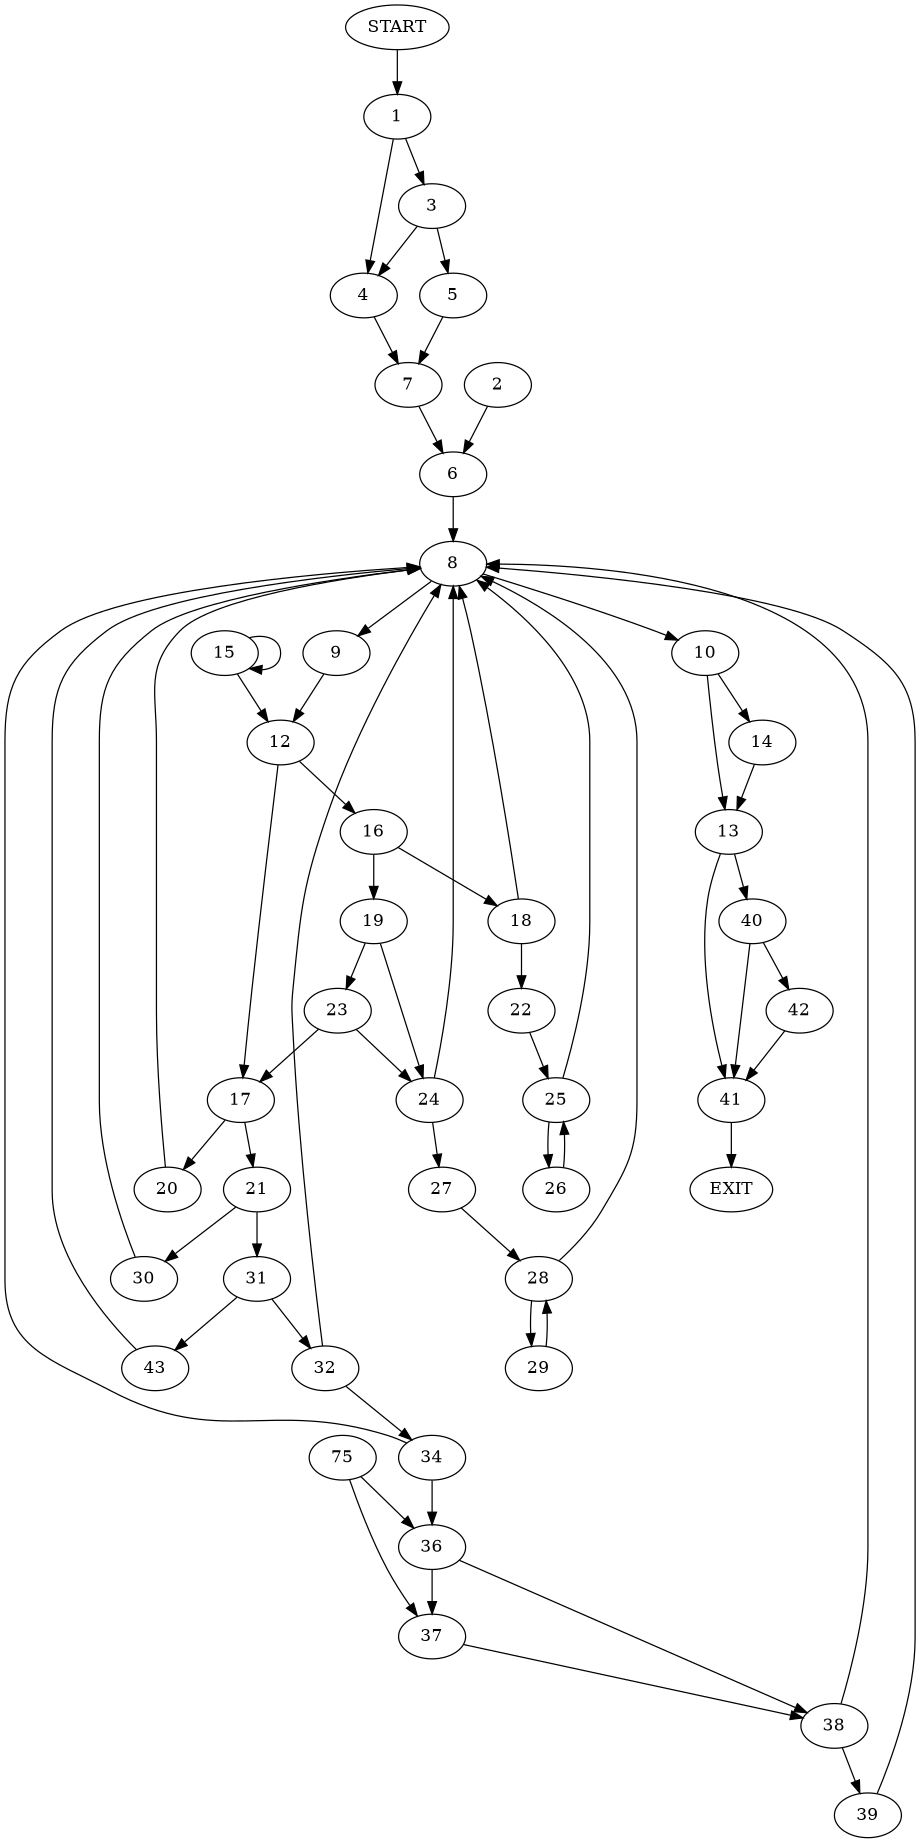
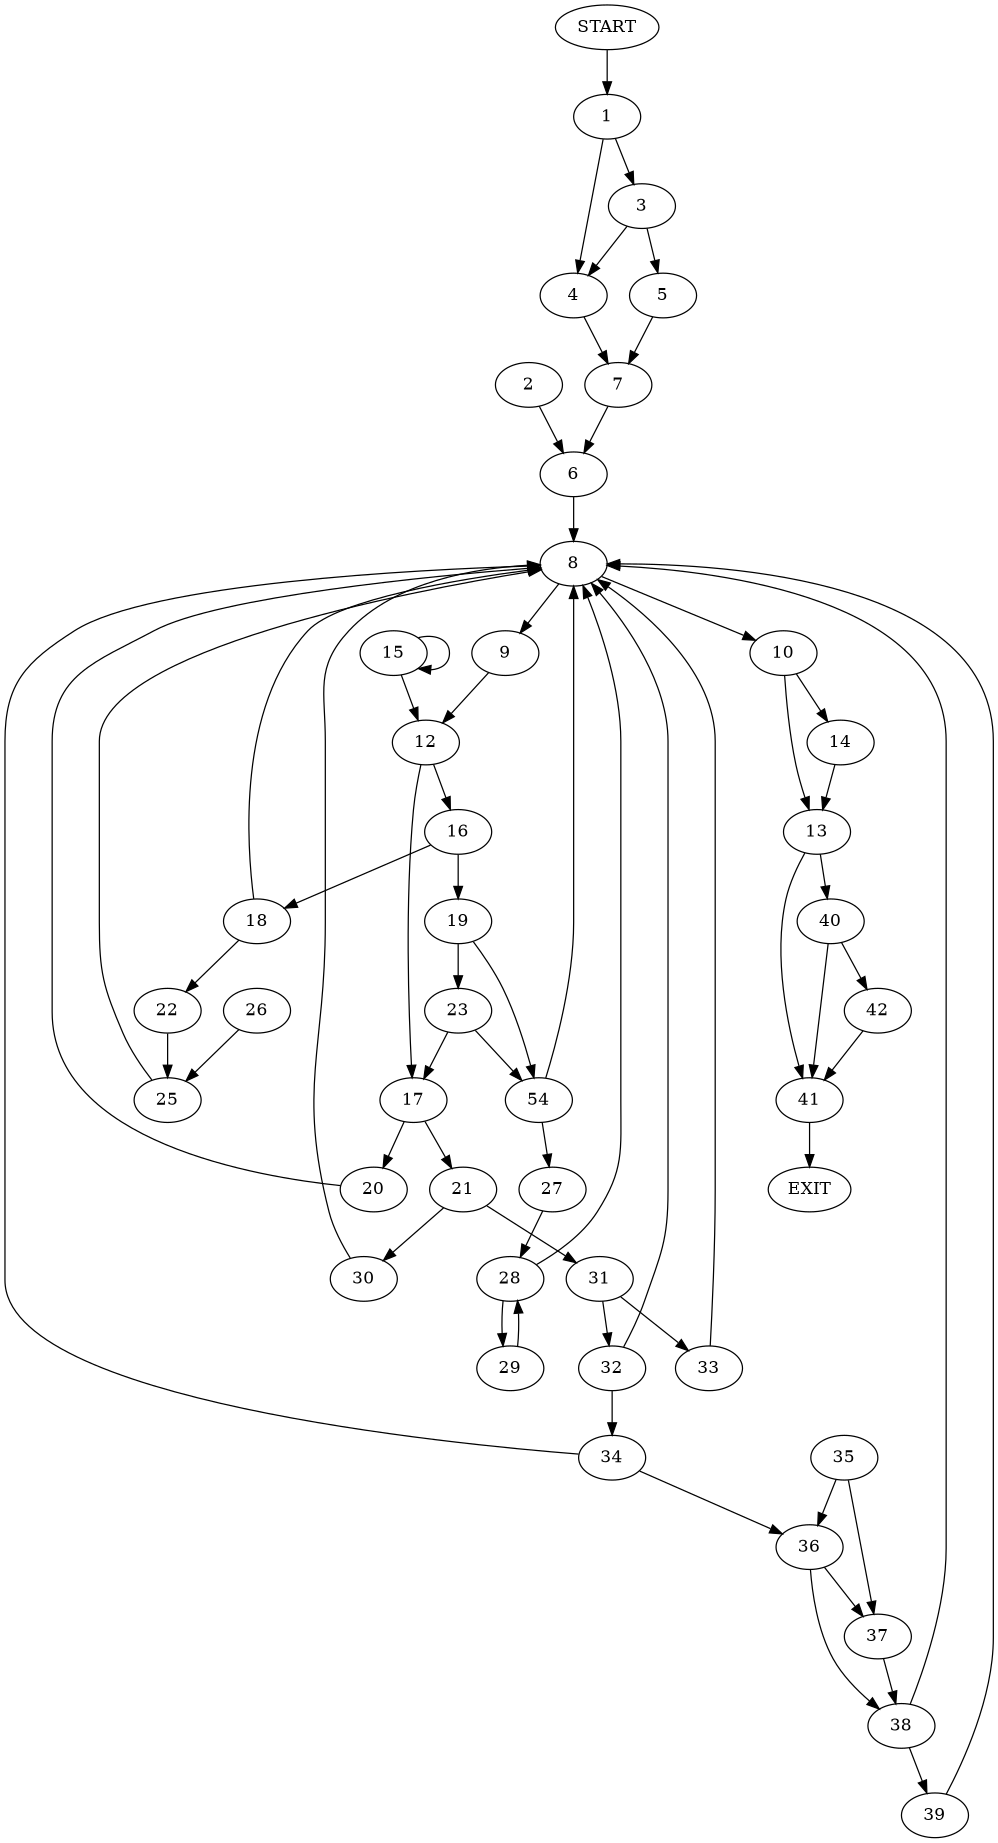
node "24": label "24" -> "54"
edge "25" -> "26": removed
node "43": label "43" -> "33"
node "75": label "75" -> "35"
